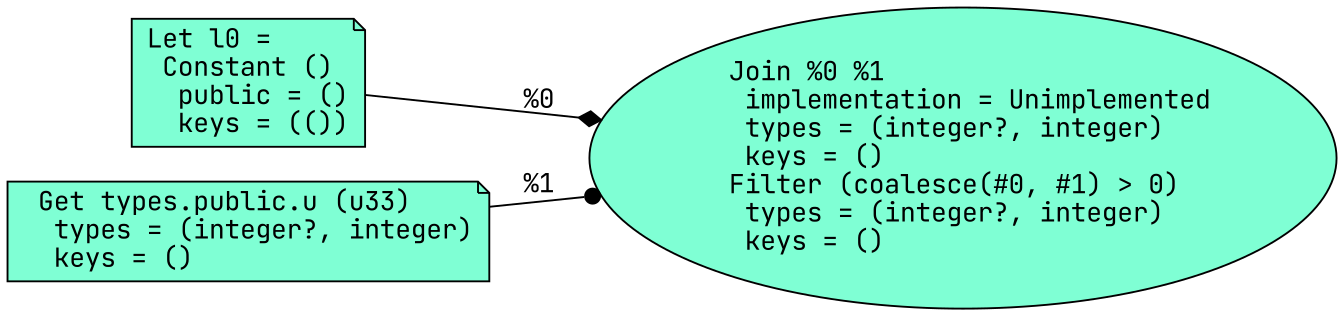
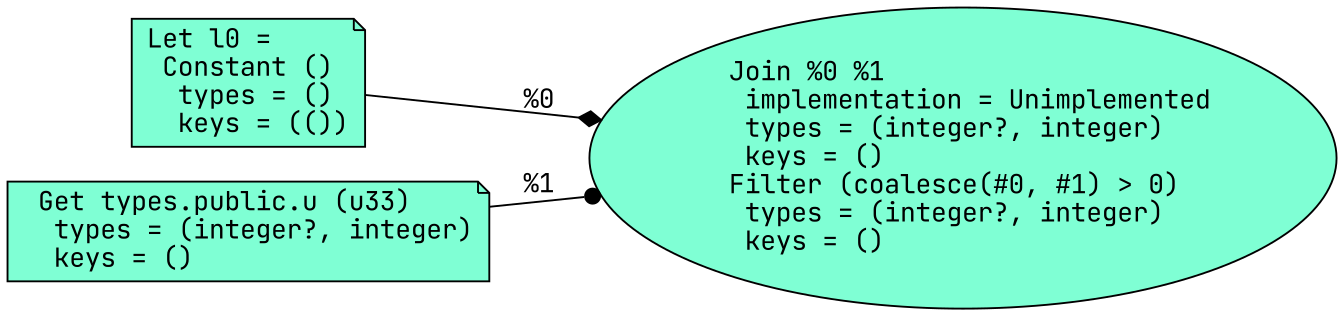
node "Let l0 = Constant () public = () keys = (())": label "Let l0 = Constant () public = () keys = (())" -> "Let l0 = Constant () types = () keys = (())"
